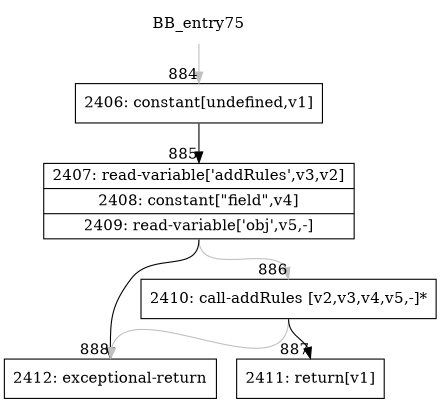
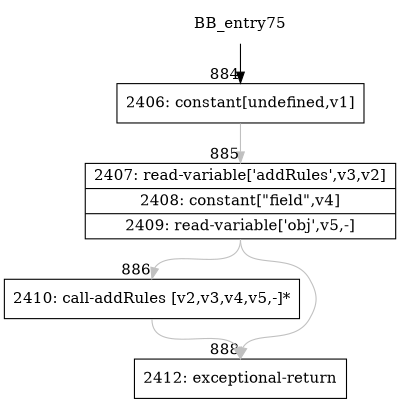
edge "BB_entry75" -> "2406: constant[undefined,v1]": color gray -> black
edge "2406: constant[undefined,v1]" -> "2407: read-variable['addRules',v3,v2]": color black -> gray
edge "2407: read-variable['addRules',v3,v2]" -> "2412: exceptional-return": color black -> gray
node "2411: return[v1]": removed
